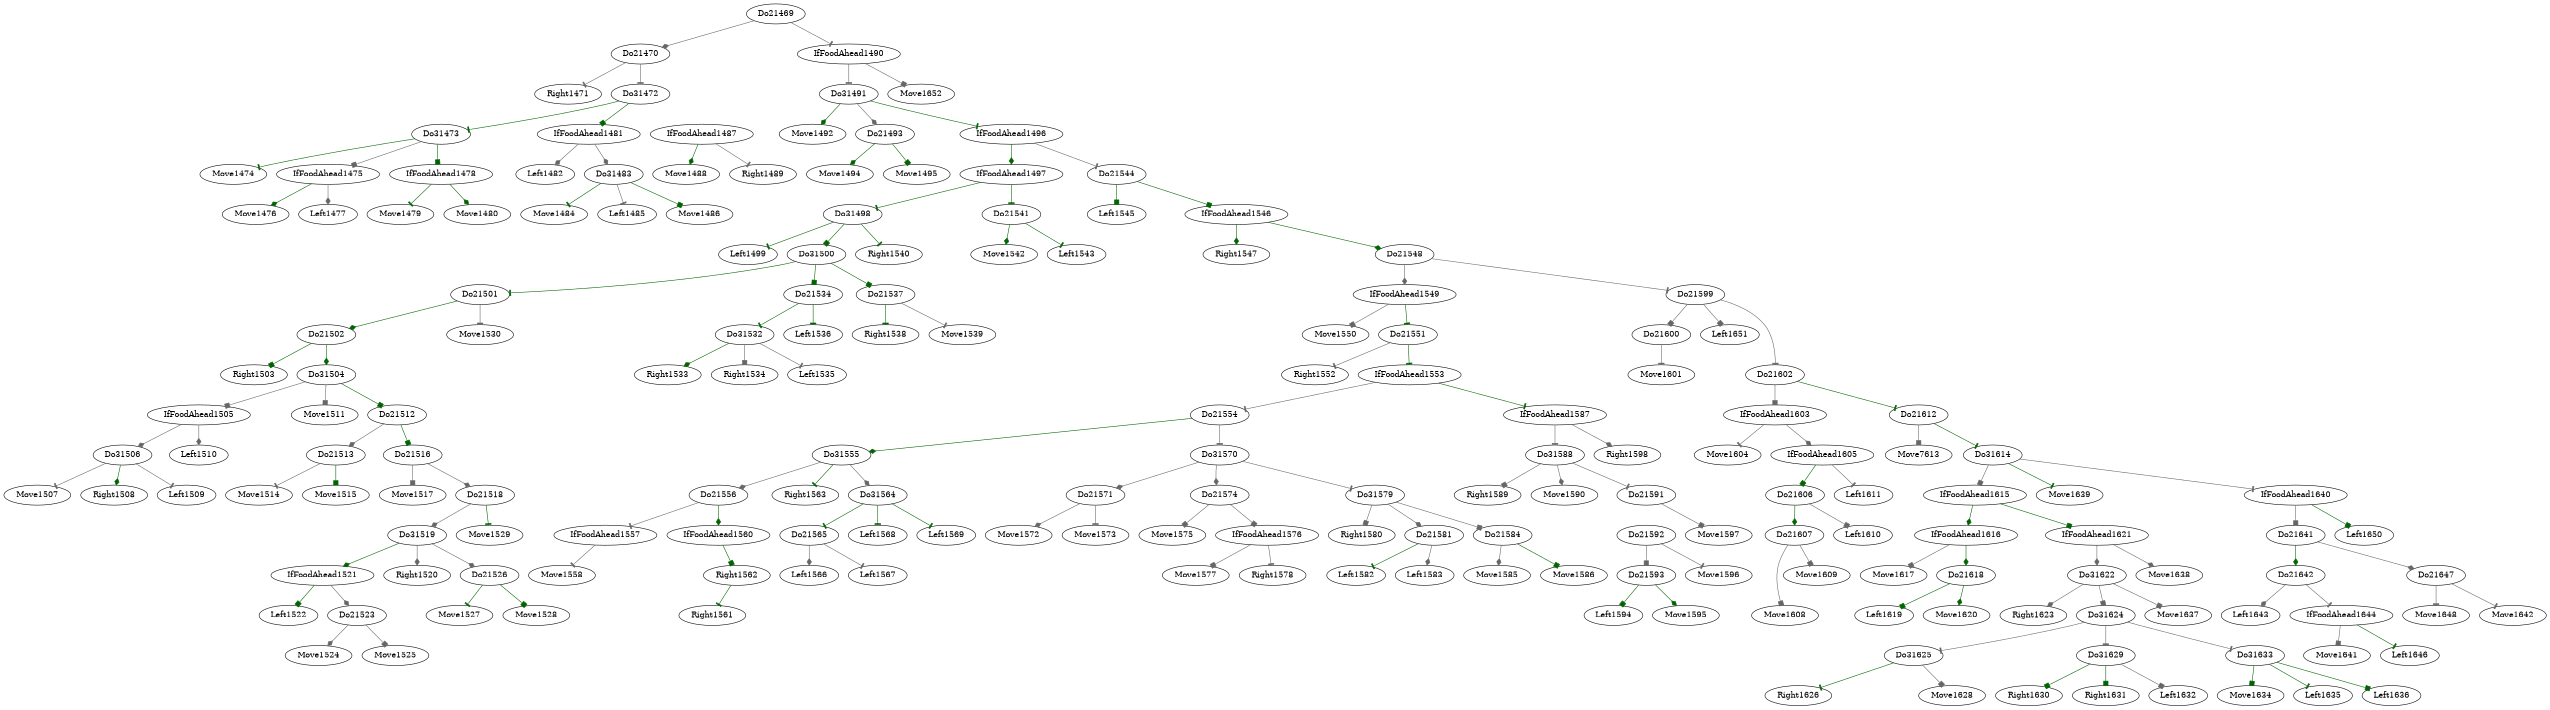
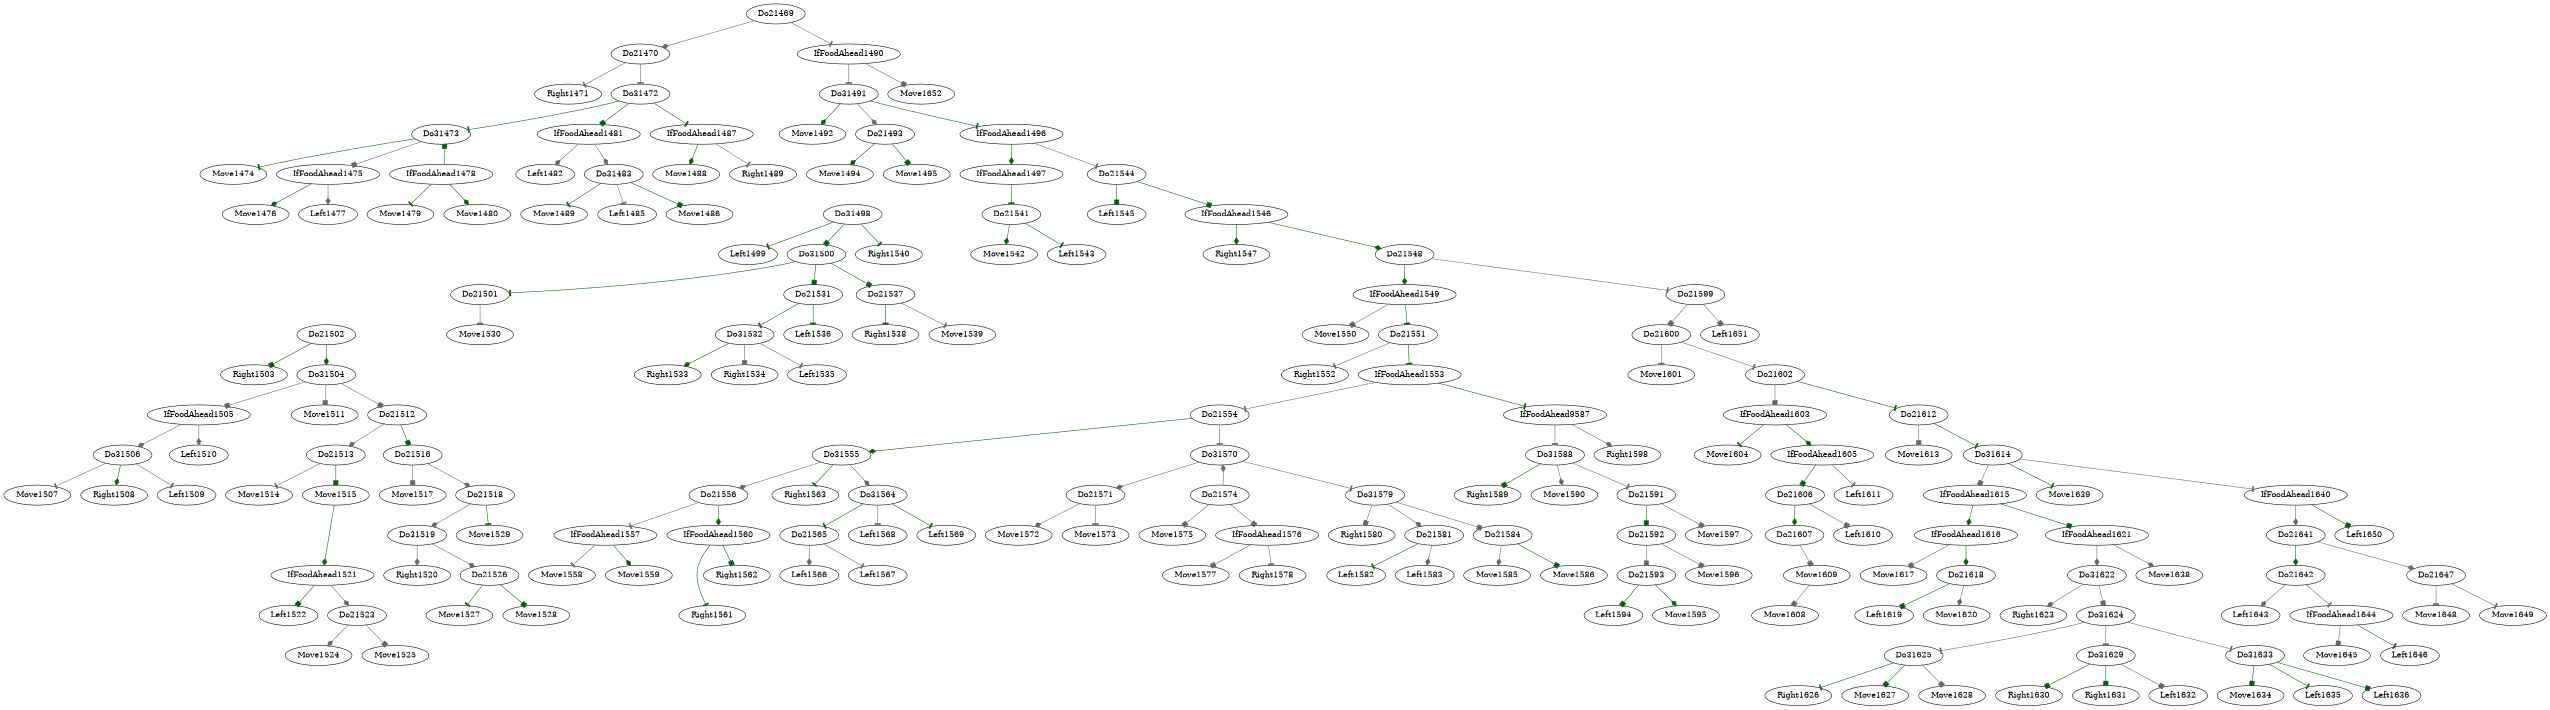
edge "Do31472" -> "IfFoodAhead1487": added
edge "Do31473" -> "IfFoodAhead1478": reversed
edge "IfFoodAhead1497" -> "Do31498": removed
node "Move1484": label "Move1484" -> "Move1489"
edge "Do21548" -> "IfFoodAhead1549": color gray40 -> darkgreen
node "Do21534": label "Do21534" -> "Do21531"
edge "Do21501" -> "Do21502": removed
edge "Do21599" -> "Do21602": now "Do21600" -> "Do21602"
edge "Do31504" -> "Do21512": color darkgreen -> gray40
node "IfFoodAhead1587": label "IfFoodAhead1587" -> "IfFoodAhead9587"
edge "IfFoodAhead1603" -> "IfFoodAhead1605": color gray40 -> darkgreen
edge "IfFoodAhead1603" -> "Move1604": color gray40 -> darkgreen
node "Move7613": label "Move7613" -> "Move1613"
edge "Do31570" -> "Do21574": reversed
edge "Do31588" -> "Right1589": color gray40 -> darkgreen
edge "Do21591" -> "Do21592": added
edge "IfFoodAhead1640" -> "Do21641": arrowhead box -> diamond
edge "Do31564" -> "Left1568": color darkgreen -> gray40
edge "Do31519" -> "IfFoodAhead1521": now "Move1515" -> "IfFoodAhead1521"
edge "Do21592" -> "Move1596": arrowhead tee -> box
edge "Do21607" -> "Move1608": now "Move1609" -> "Move1608"
node "Move1559": added
edge "Do21618" -> "Move1620": color darkgreen -> gray40
edge "Right1562" -> "Right1561": now "IfFoodAhead1560" -> "Right1561"
node "Move1637": removed
node "Move1642": label "Move1642" -> "Move1649"
node "Move1641": label "Move1641" -> "Move1645"
node "Move1627": added
